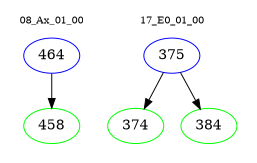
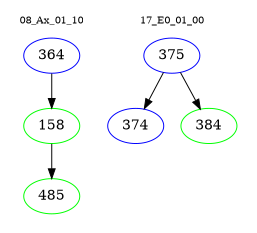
cluster "08_Ax_01_00": label "08_Ax_01_00" -> "08_Ax_01_10"
node "464": label "464" -> "364"
node "458": label "458" -> "158"
node "374": color green -> blue
node "485": added
